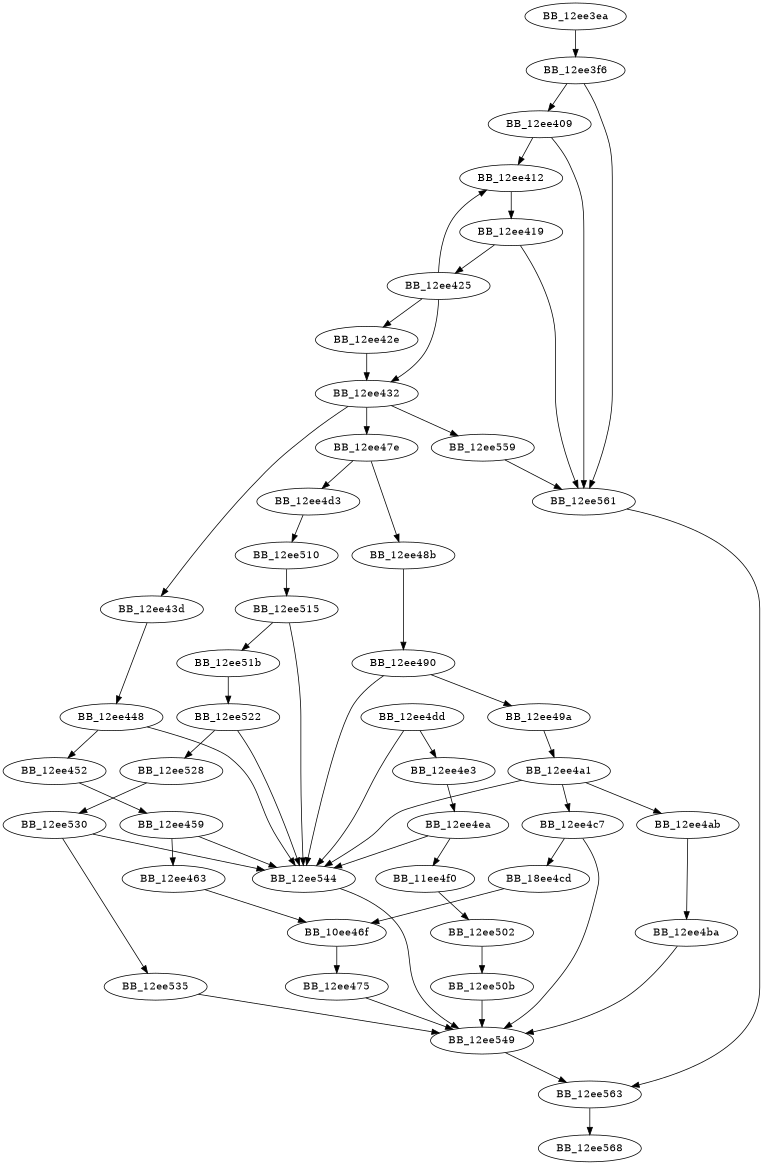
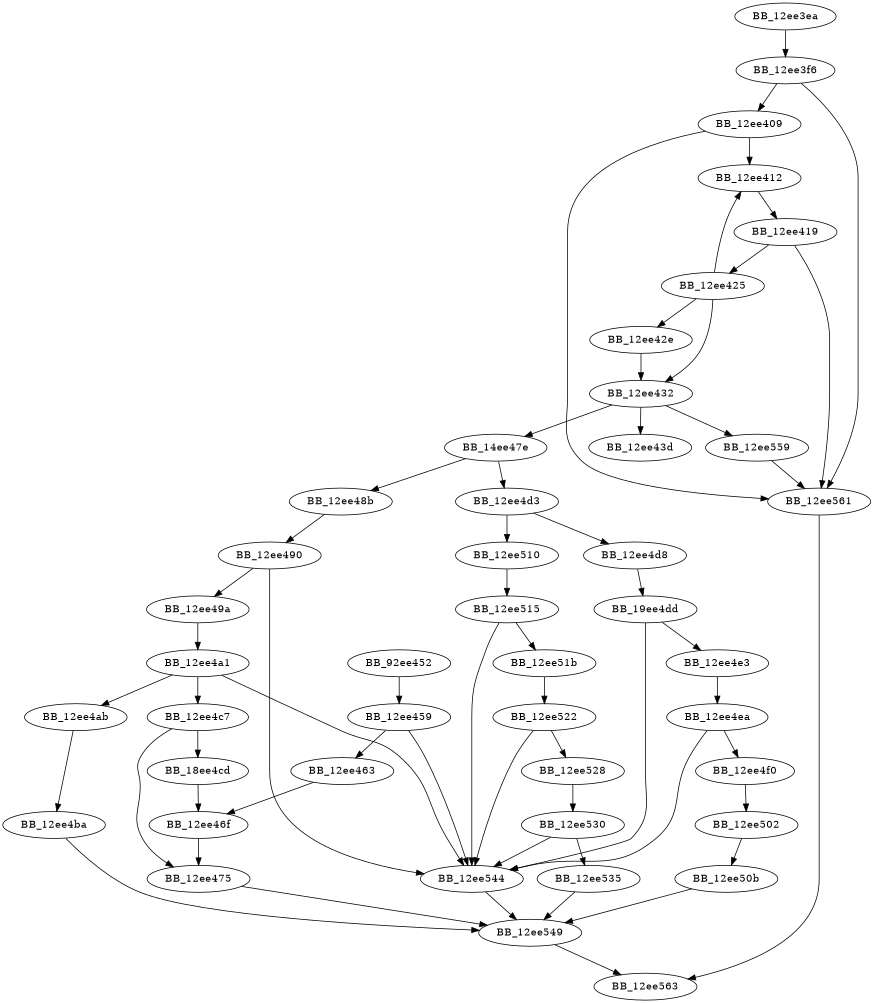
node "BB_12ee47e": label "BB_12ee47e" -> "BB_14ee47e"
node "BB_12ee4d8": added
node "BB_12ee448": removed
node "BB_12ee4dd": label "BB_12ee4dd" -> "BB_19ee4dd"
node "BB_12ee452": label "BB_12ee452" -> "BB_92ee452"
node "BB_11ee4f0": label "BB_11ee4f0" -> "BB_12ee4f0"
node "BB_10ee46f": label "BB_10ee46f" -> "BB_12ee46f"
edge "BB_12ee4c7" -> "BB_12ee549": now "BB_12ee4c7" -> "BB_12ee475"
node "BB_12ee568": removed
